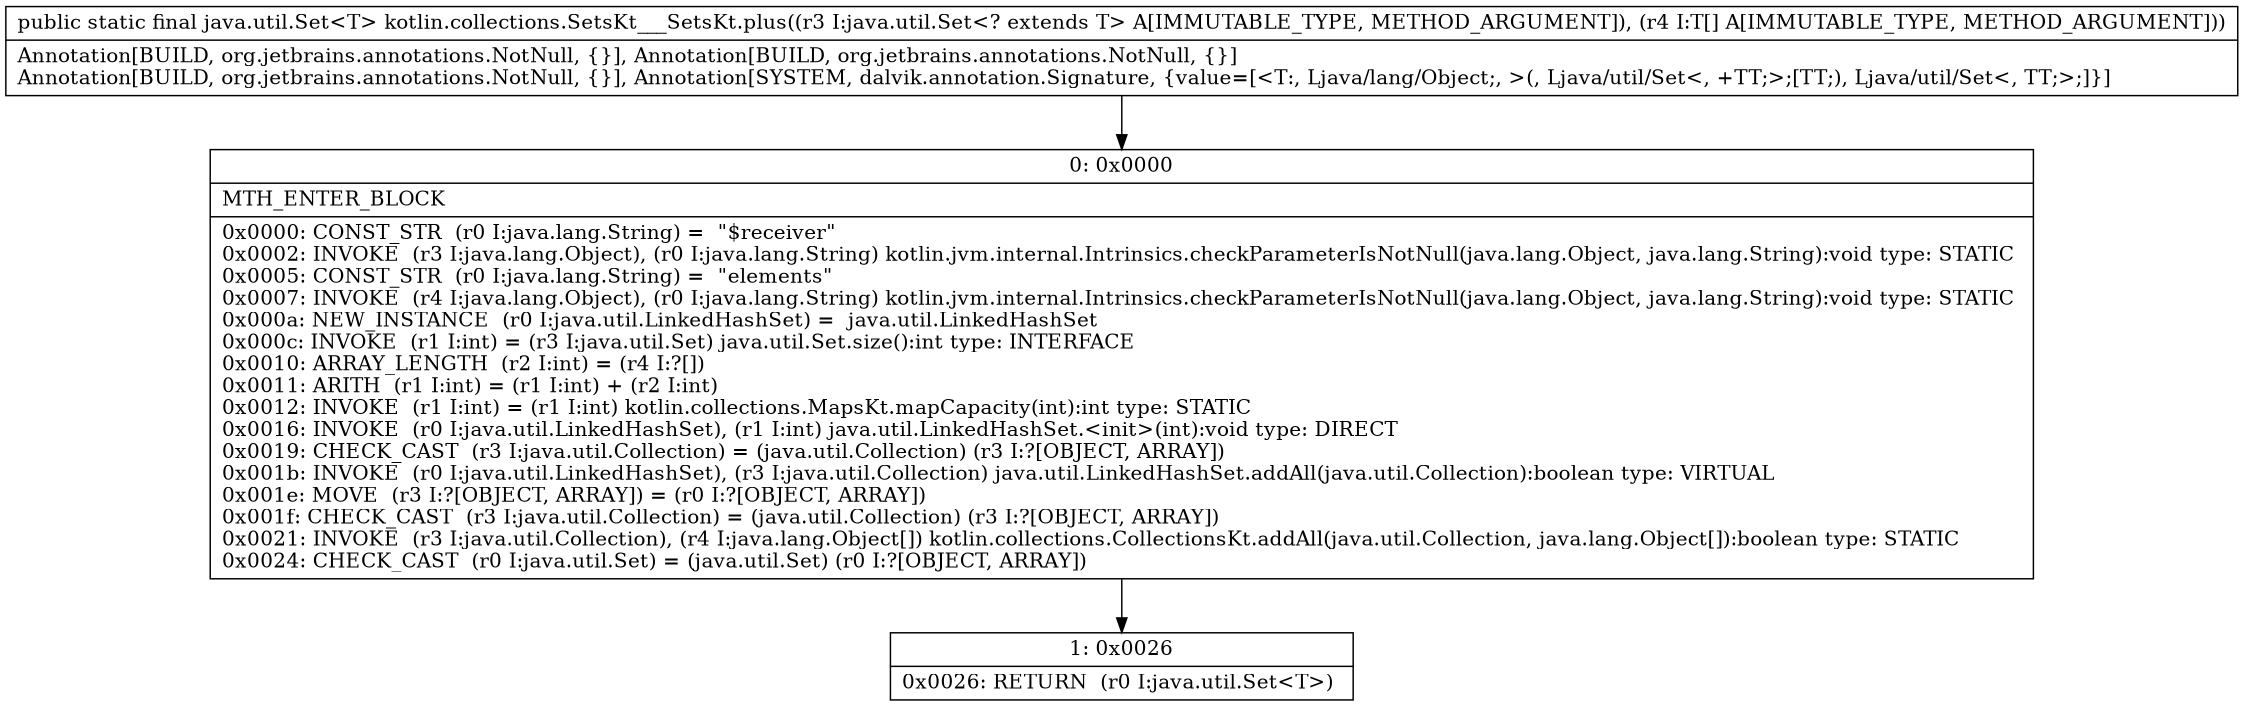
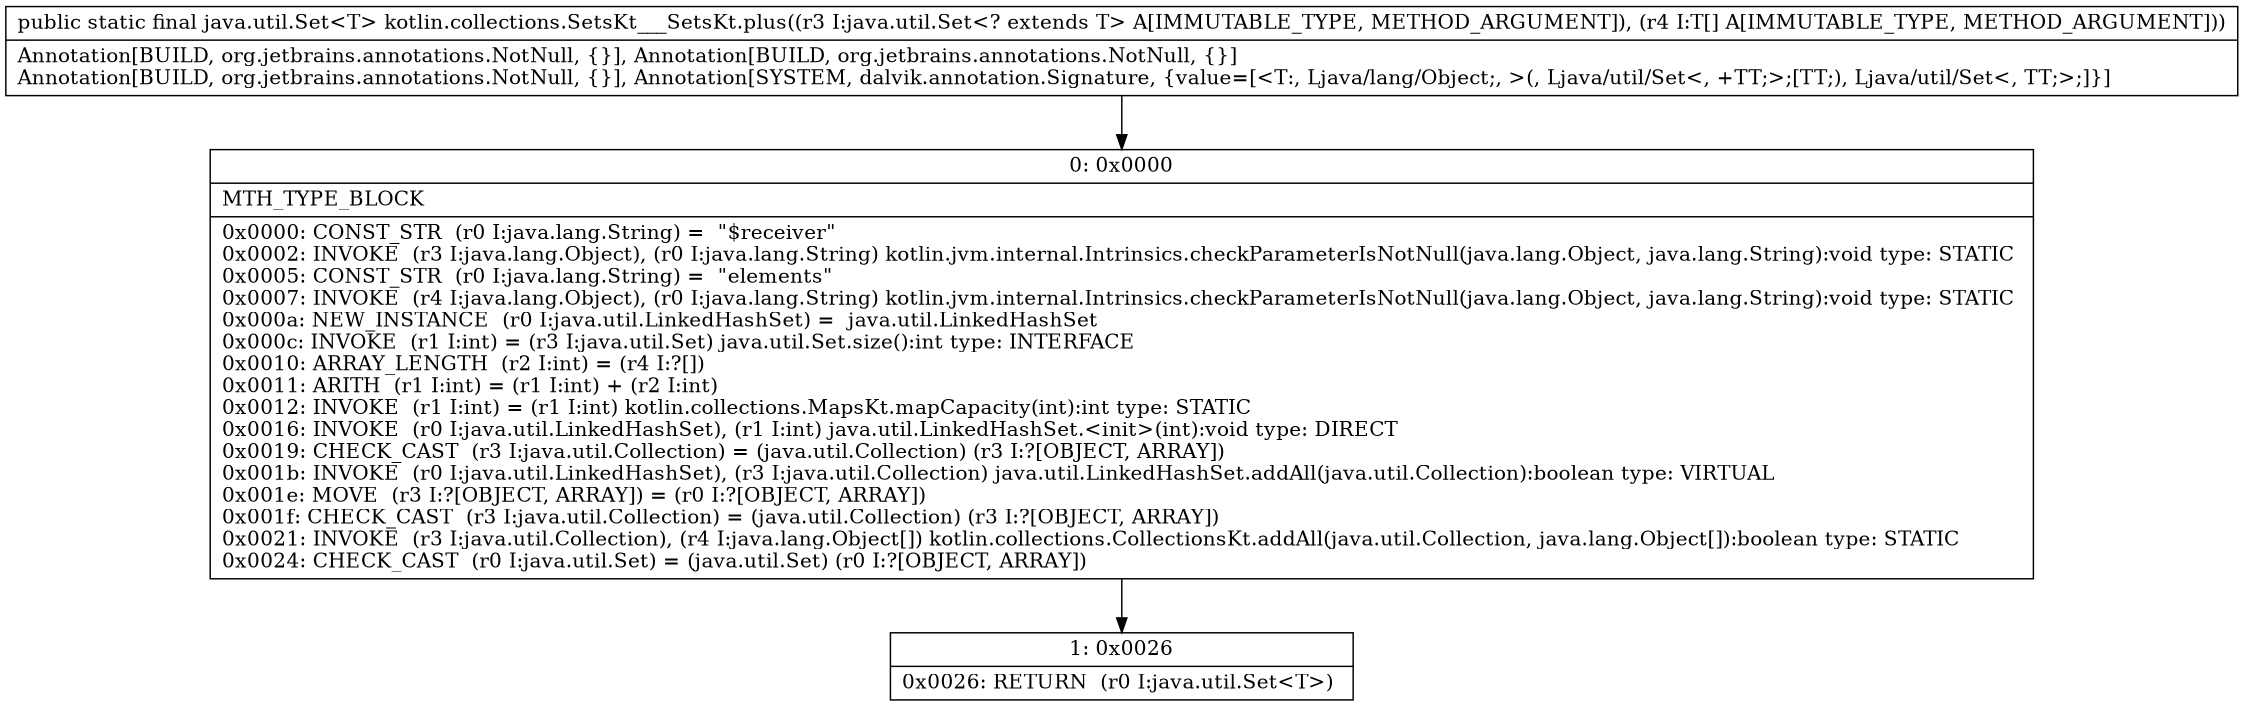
node "0: 0x0000": text "MTH_ENTER_BLOCK" -> "MTH_TYPE_BLOCK"
